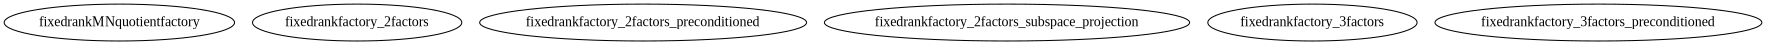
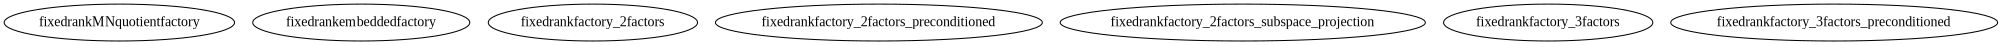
node "fixedrankembeddedfactory": added
